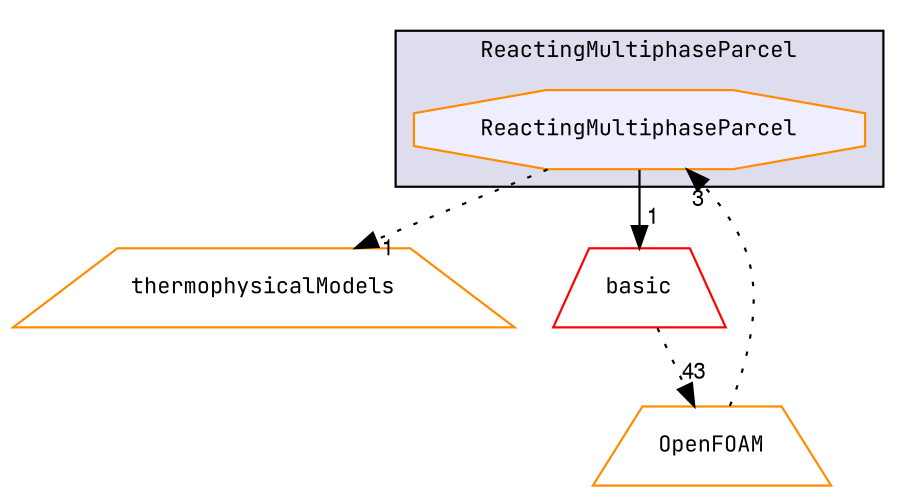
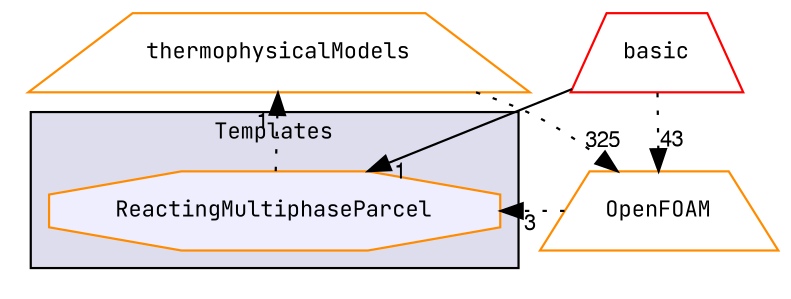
cluster "ReactingMultiphaseParcel": label "ReactingMultiphaseParcel" -> "Templates"
edge "thermophysicalModels" -> "OpenFOAM": added
edge "ReactingMultiphaseParcel" -> "basic": reversed
